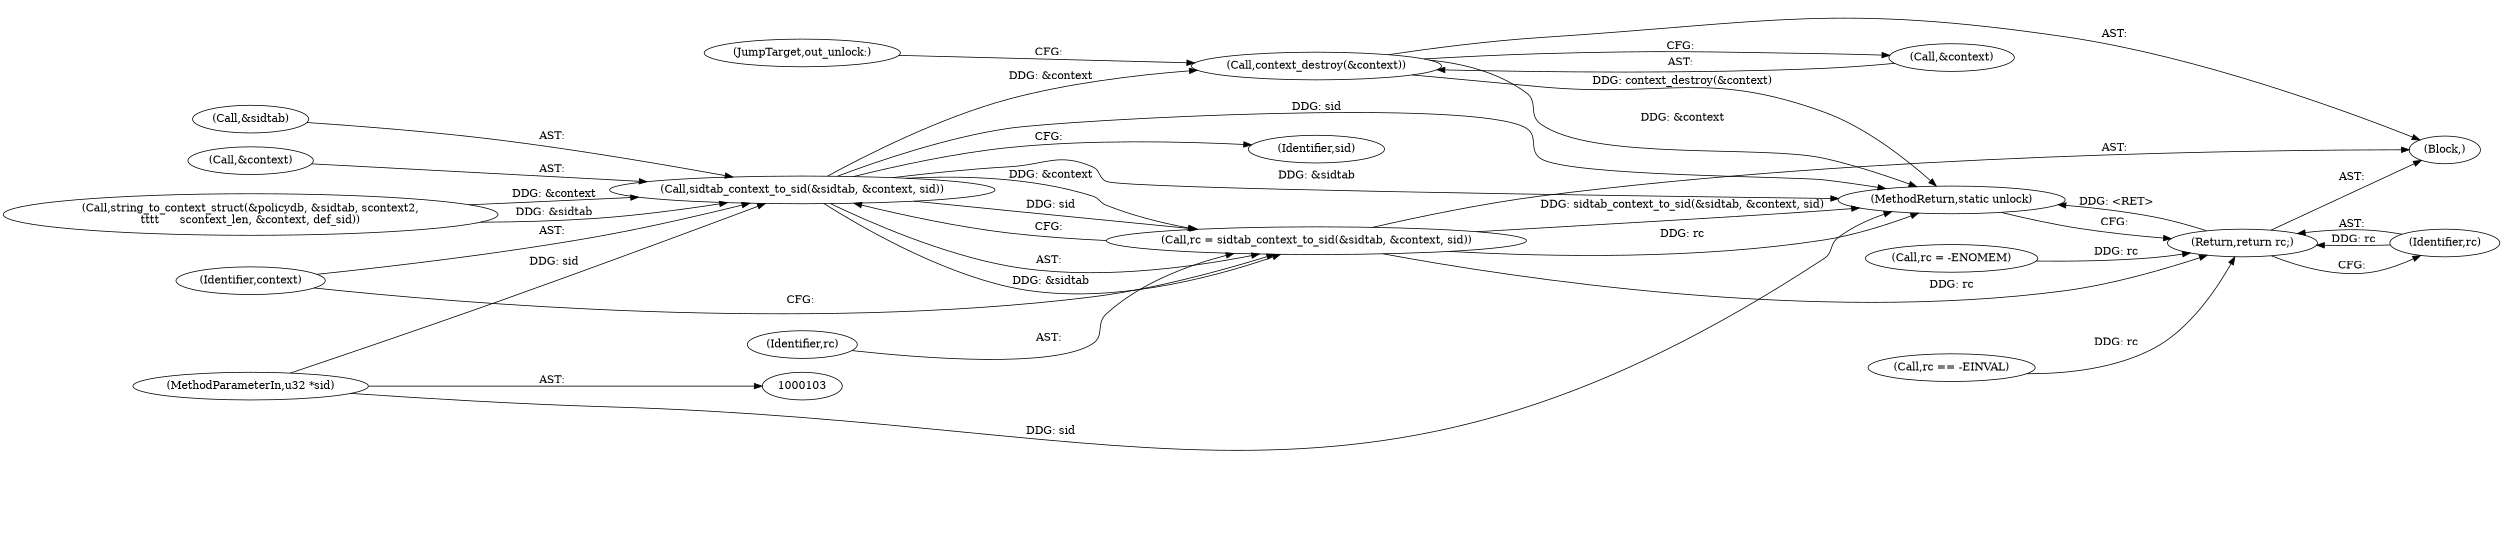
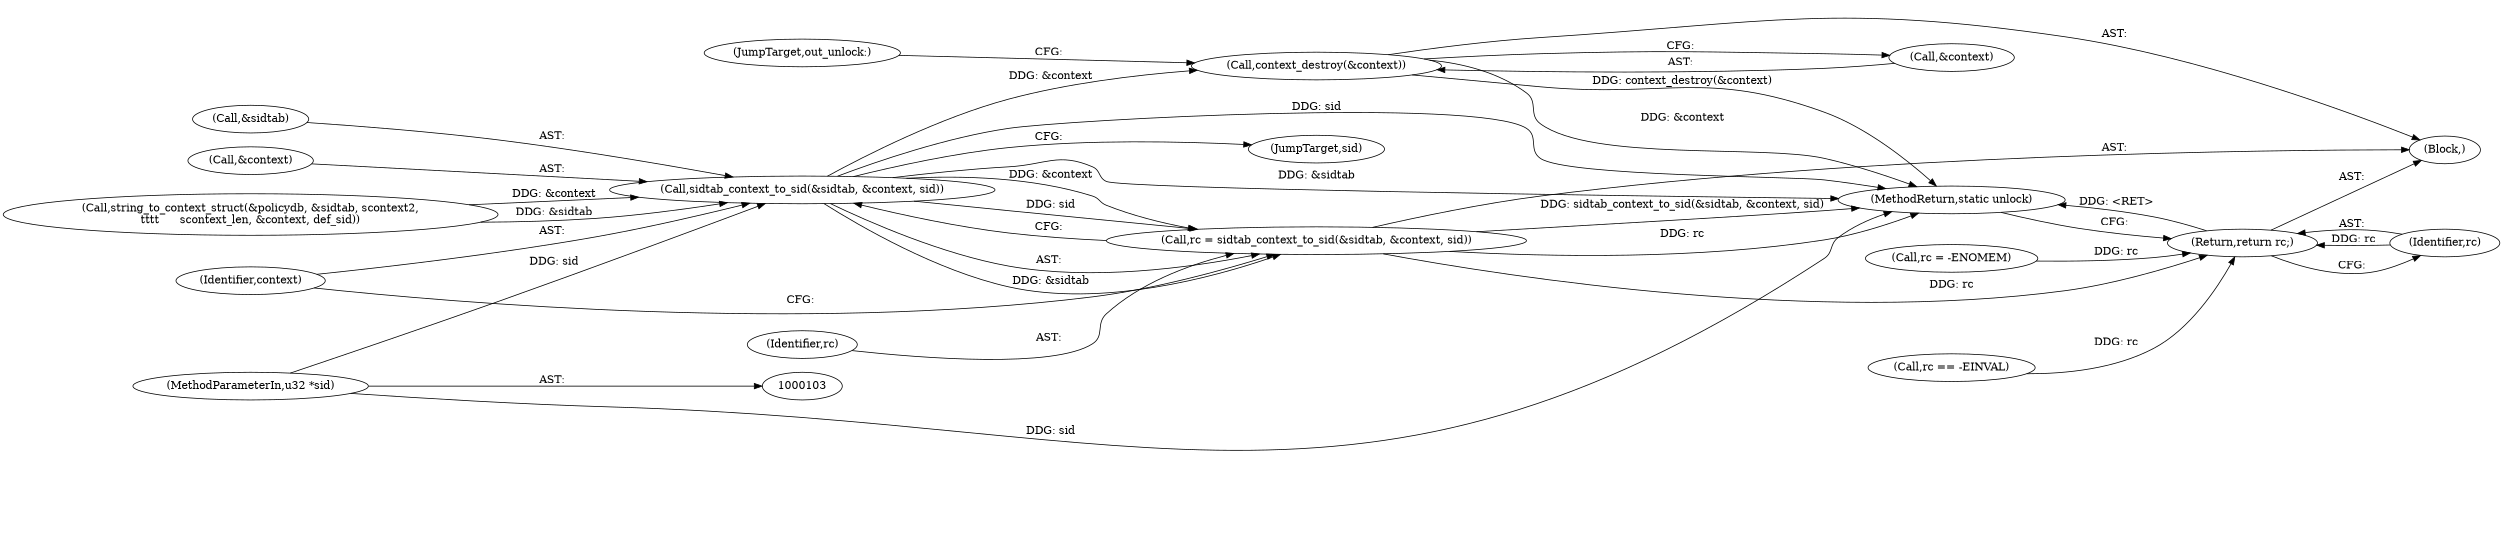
node "(Identifier,sid)": label "(Identifier,sid)" -> "(JumpTarget,sid)"
